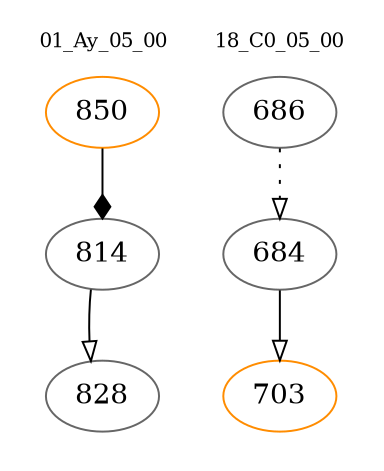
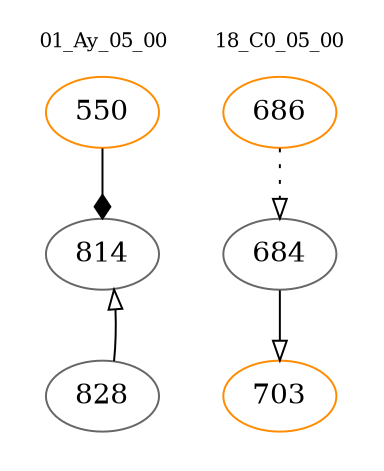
node "850": label "850" -> "550"
node "686": color gray40 -> darkorange
edge "814" -> "828": reversed
